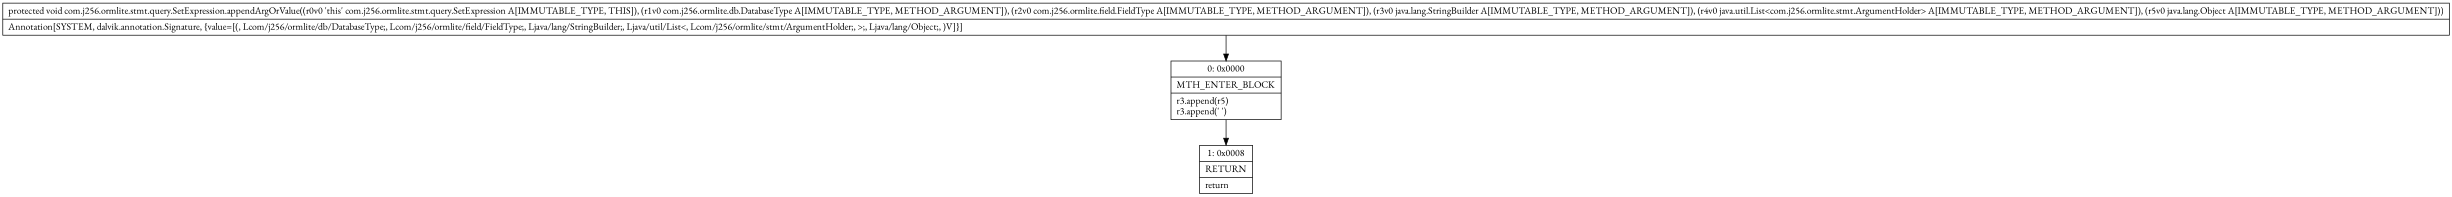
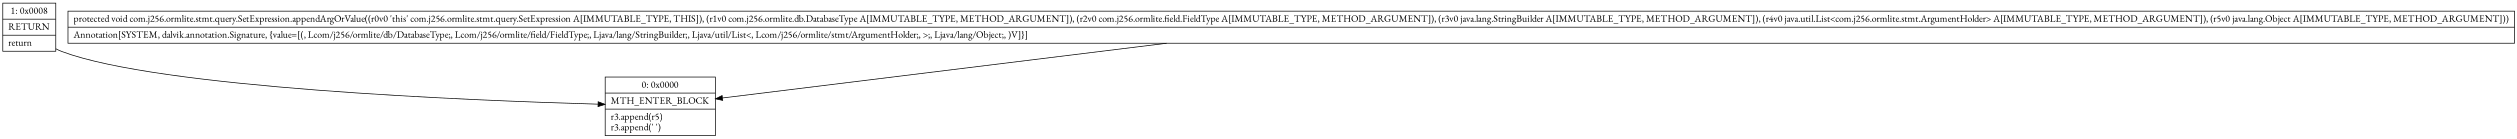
edge "0: 0x0000" -> "1: 0x0008": reversed
